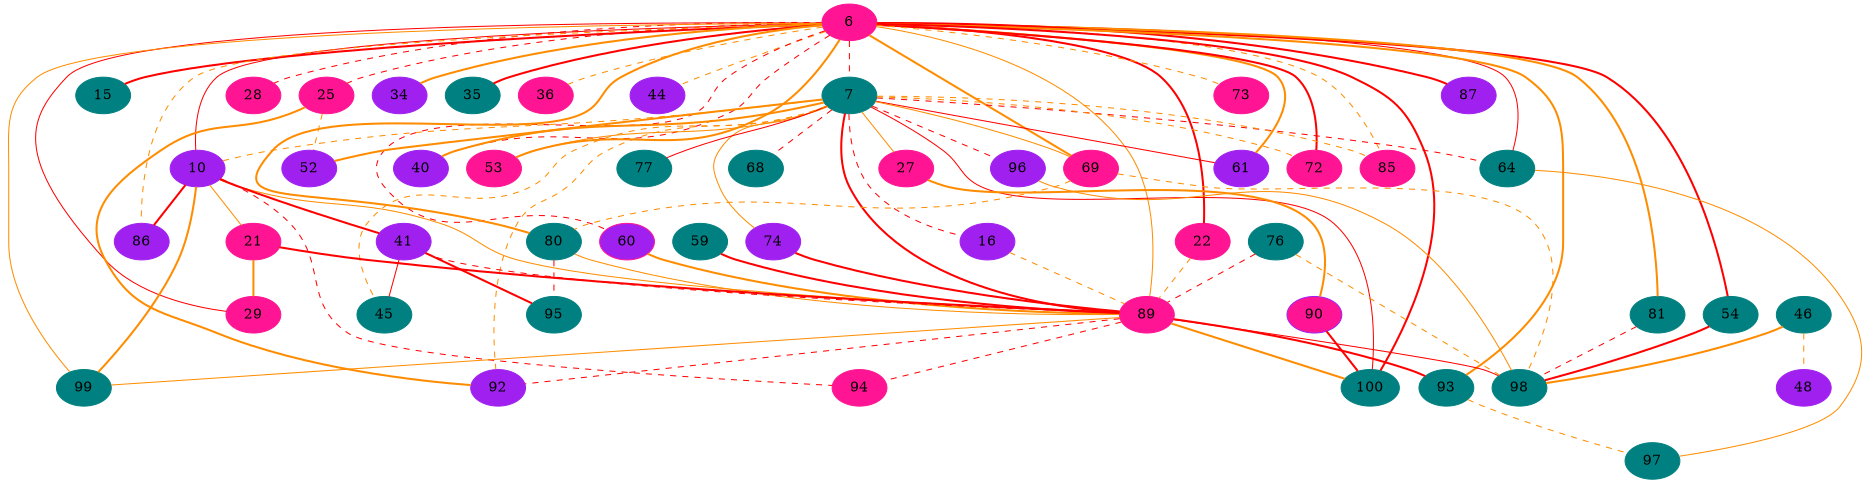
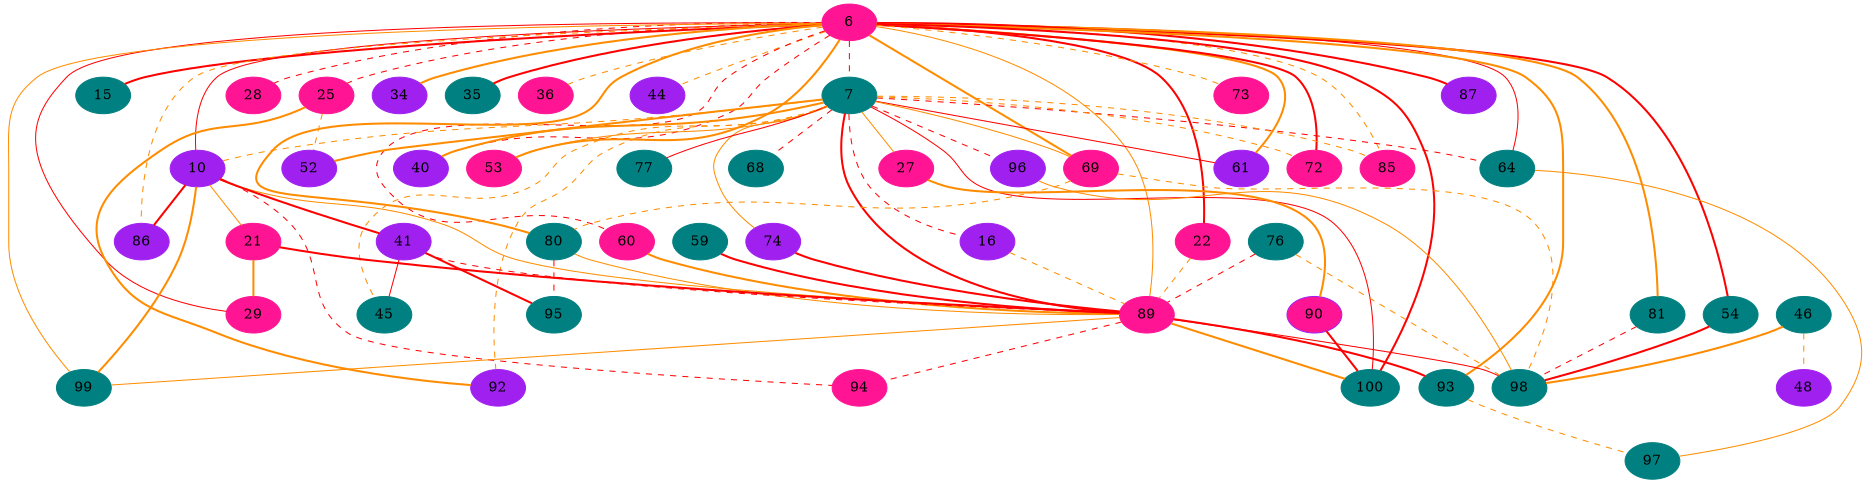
node "60": fillcolor purple -> deeppink
edge "89" -- "92": removed
